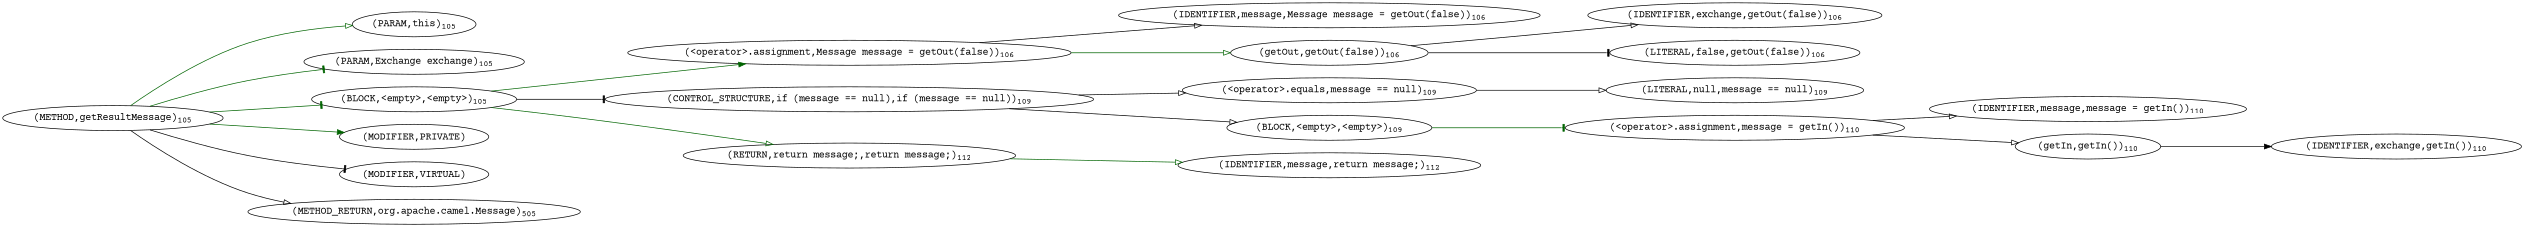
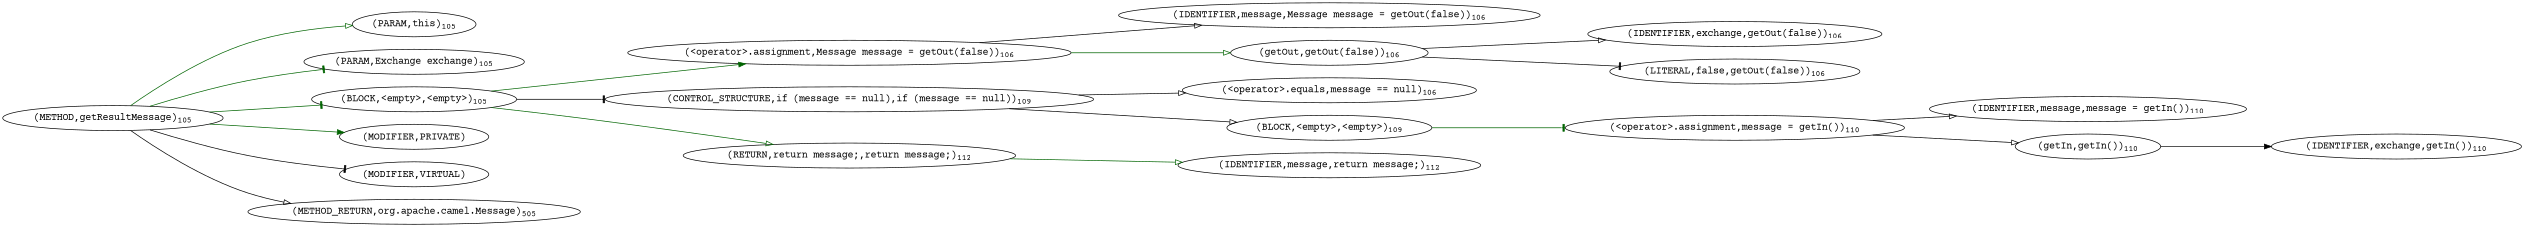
node "(<operator>.equals,message == null)": text "109" -> "106"
node "(LITERAL,null,message == null)": removed
